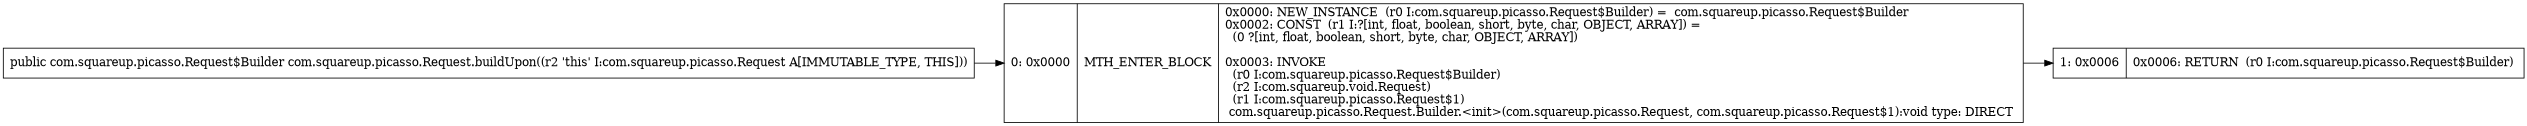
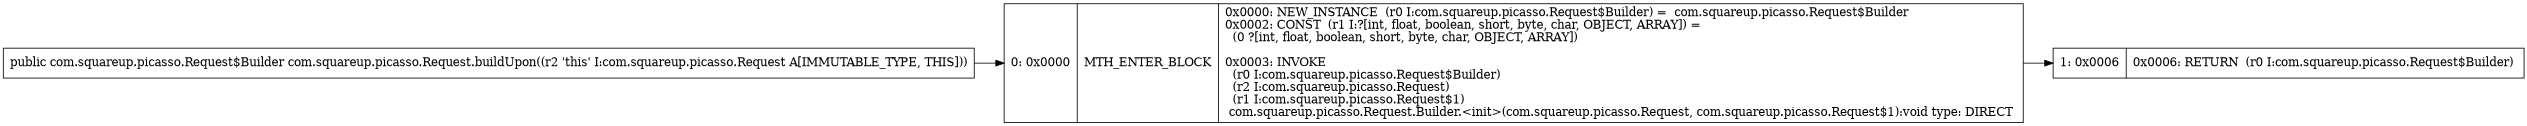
node "0: 0x0000": text "(r2 I:com.squareup.void.Request)" -> "(r2 I:com.squareup.picasso.Request)"
